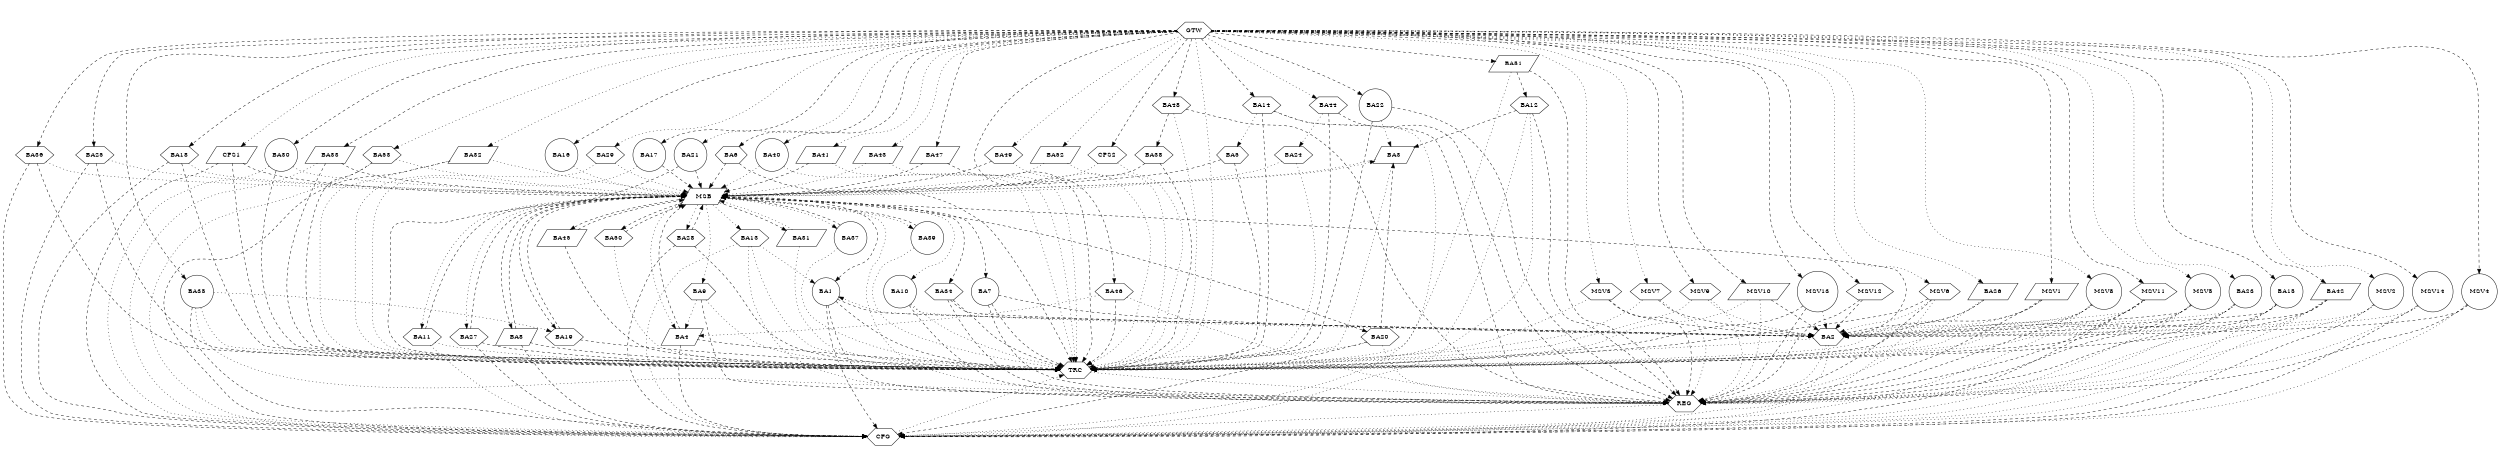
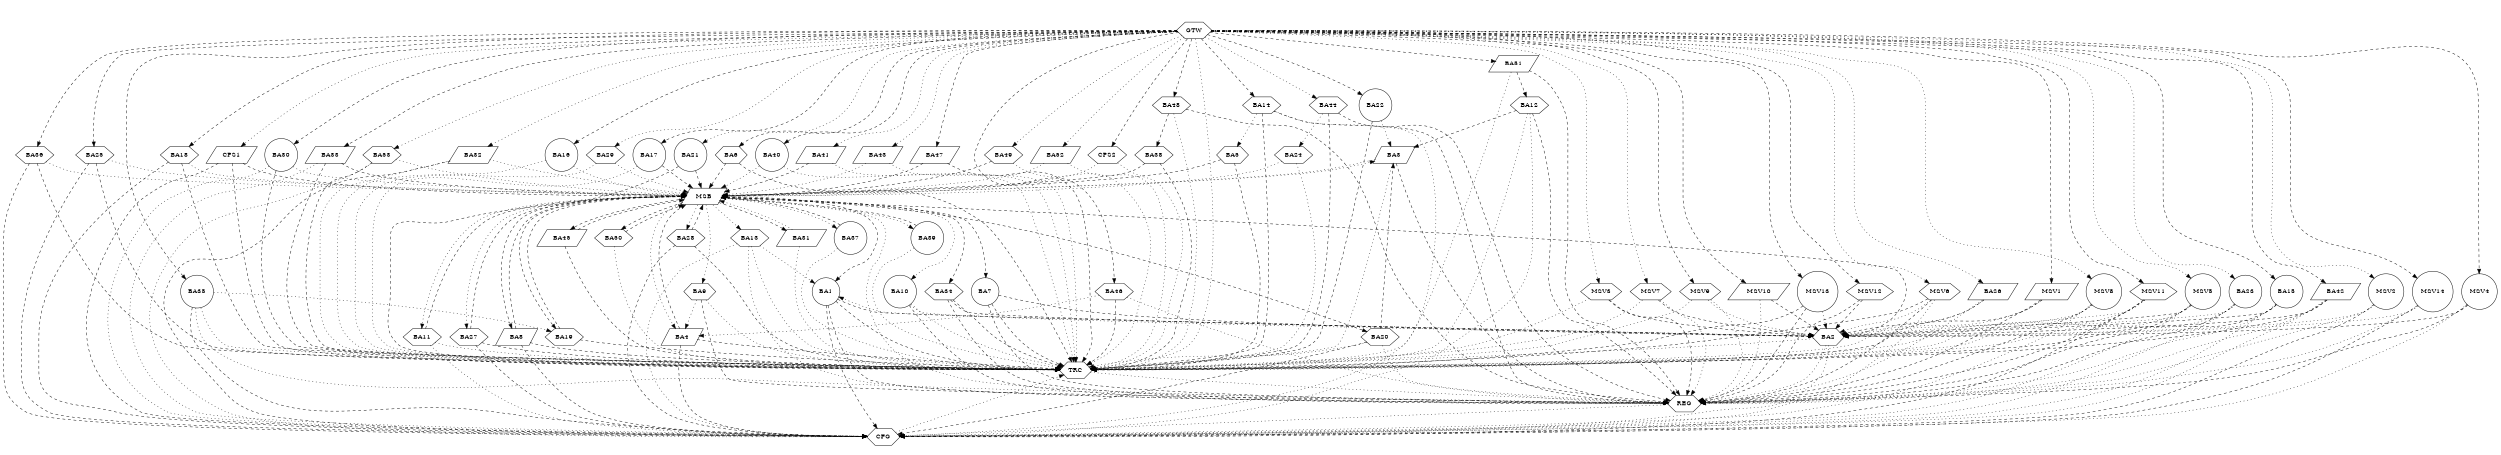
edge "BA22" -> "REG": now "BA3" -> "REG"
edge "MSV10" -> "TRC": now "BA16" -> "TRC"
